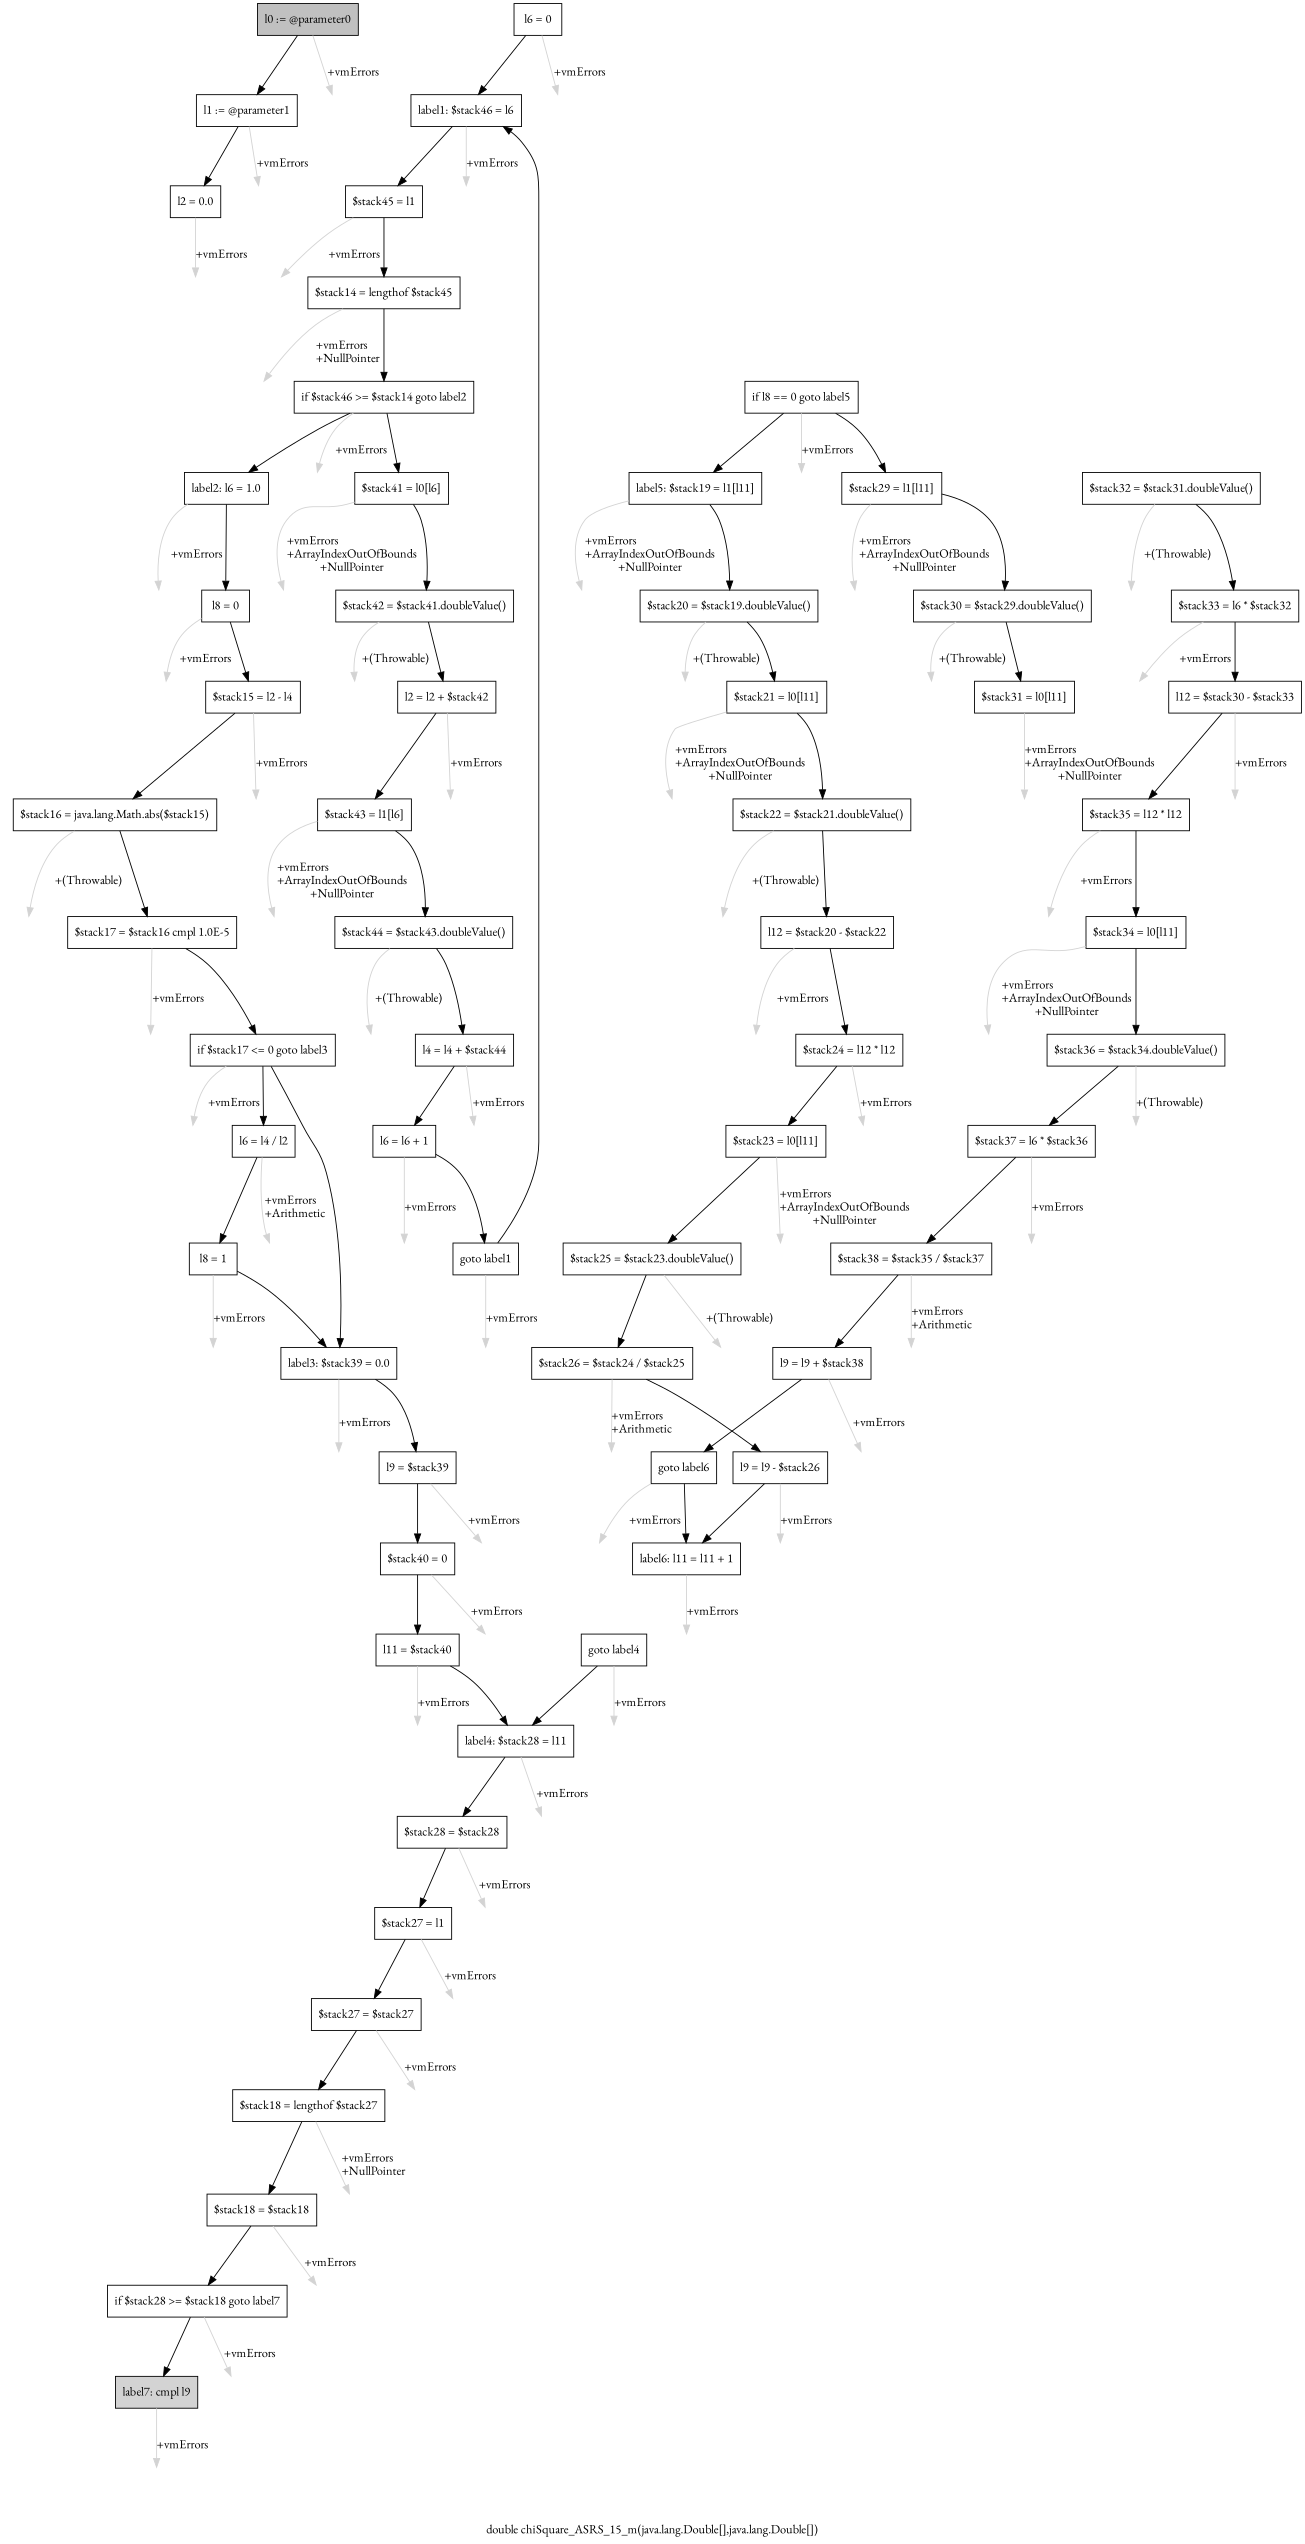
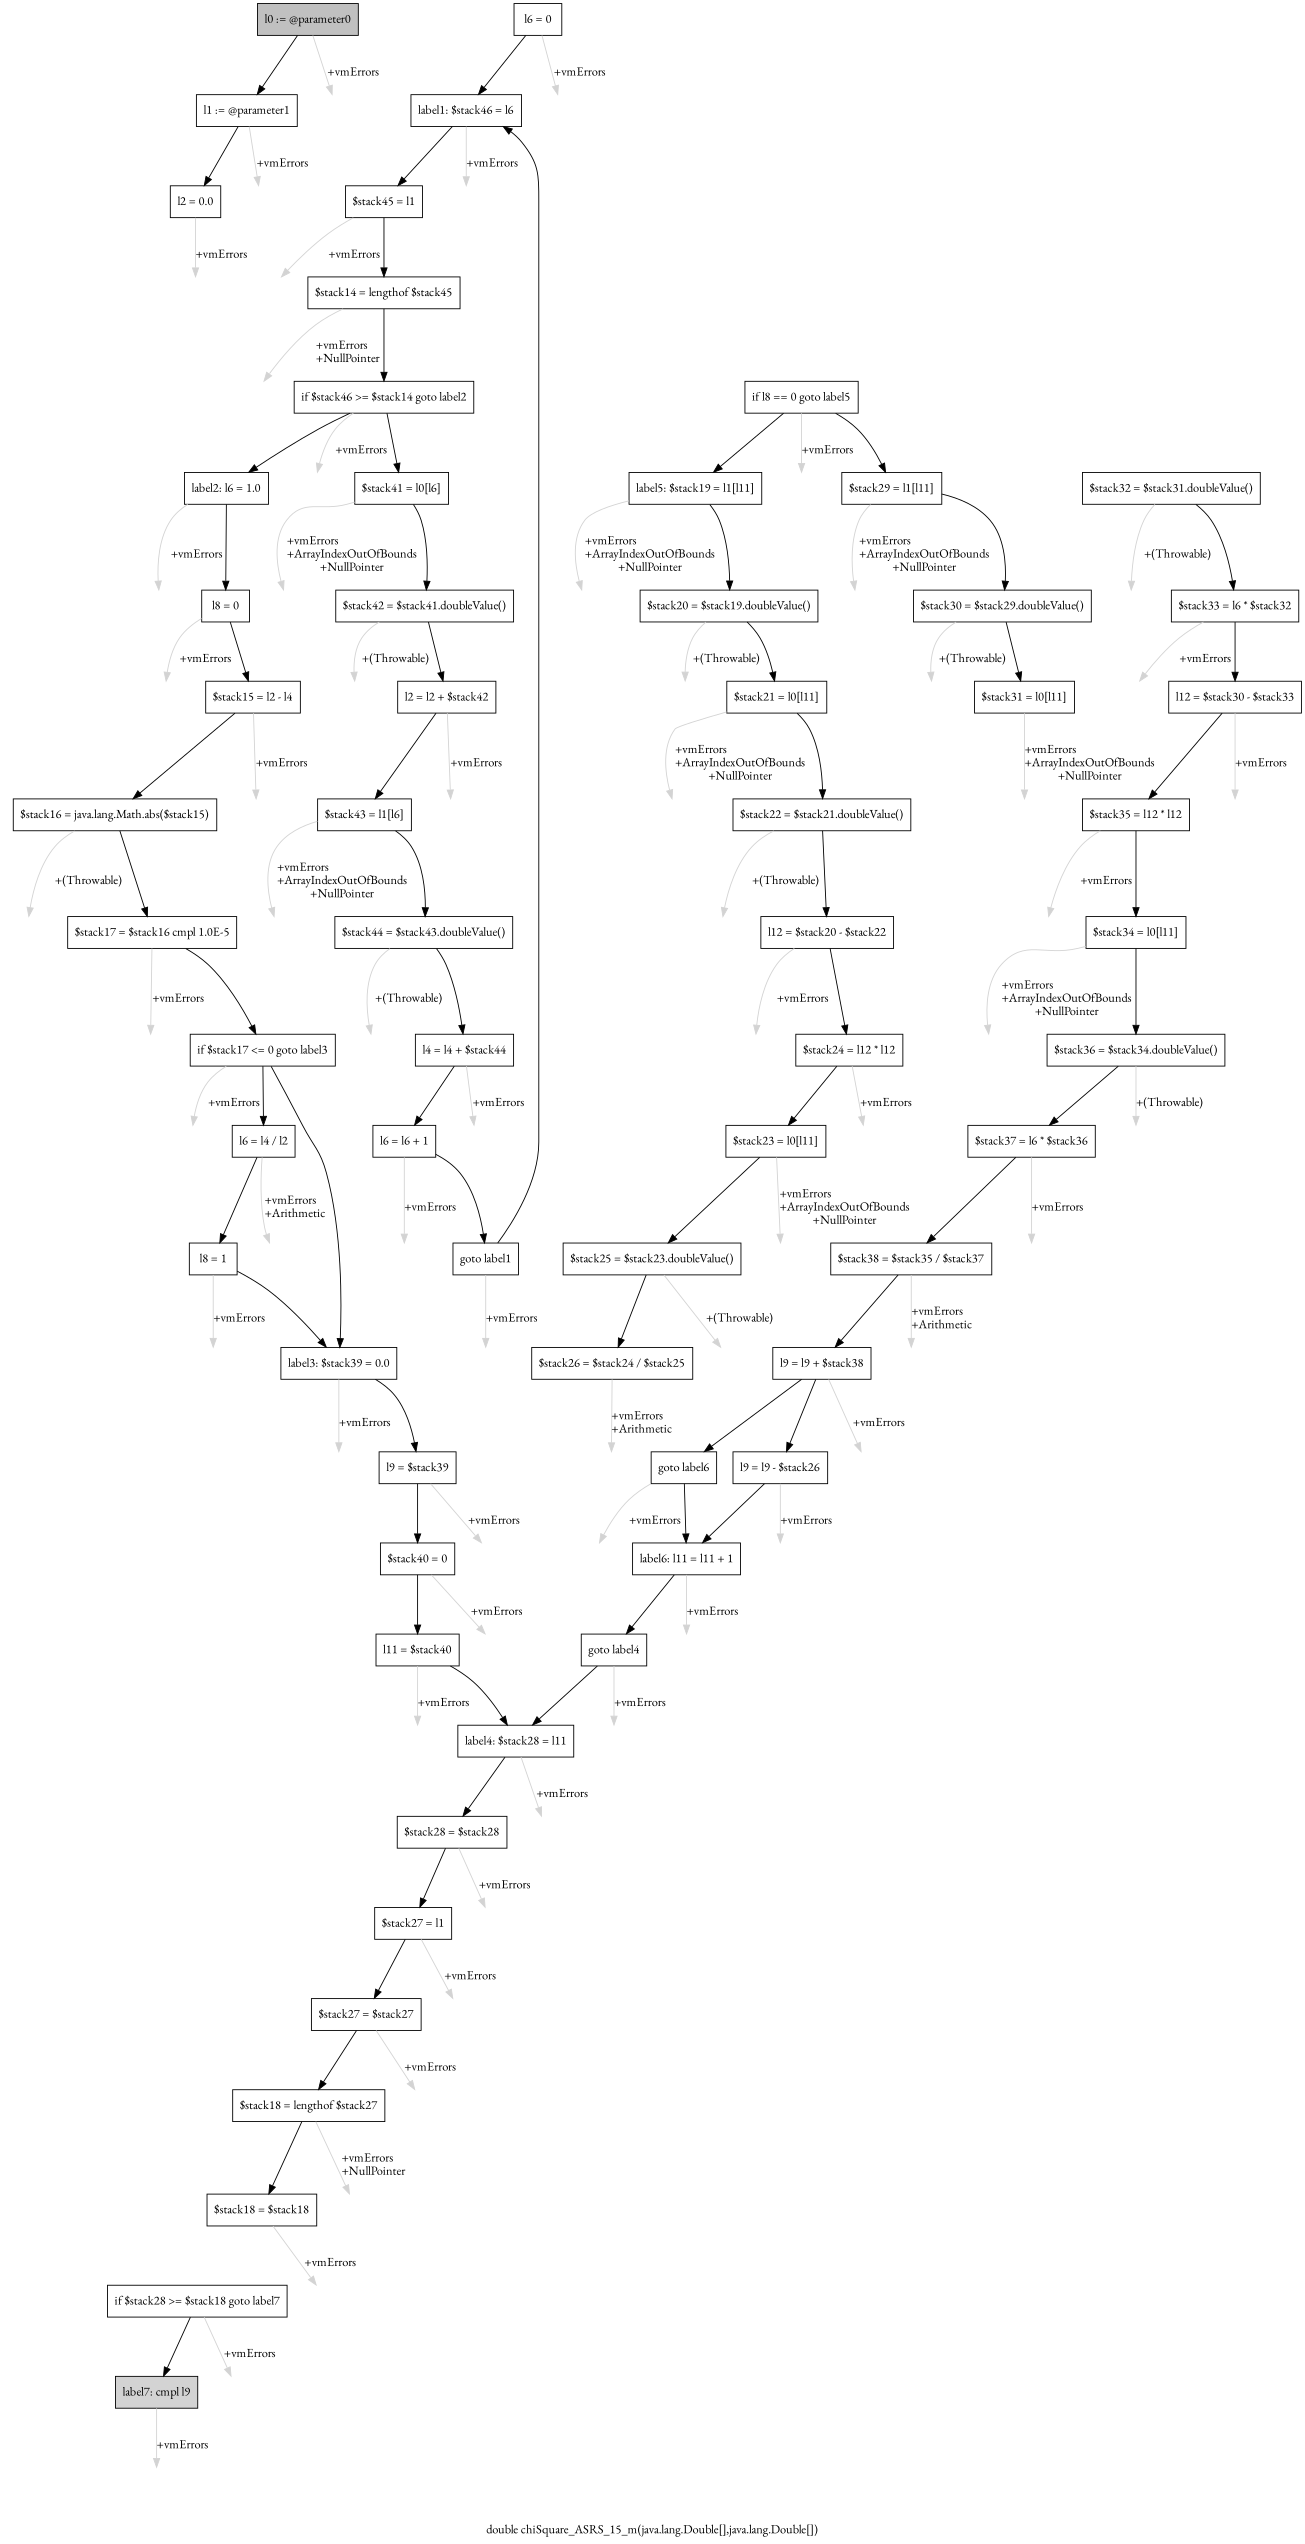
edge "$stack26 = $stack24 / $stack25" -> "l9 = l9 - $stack26": now "l9 = l9 + $stack38" -> "l9 = l9 - $stack26"
edge "label6: l11 = l11 + 1" -> "goto label4": added
edge "$stack18 = $stack18" -> "if $stack28 >= $stack18 goto label7": removed
